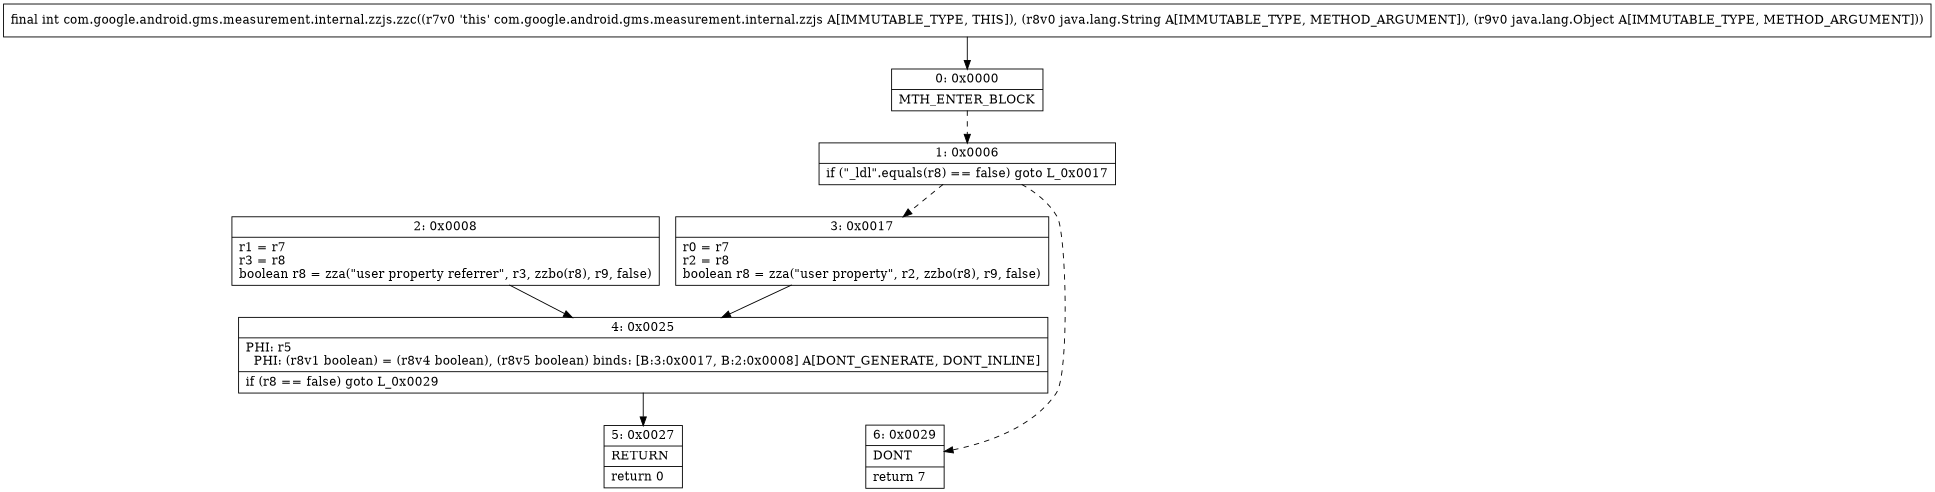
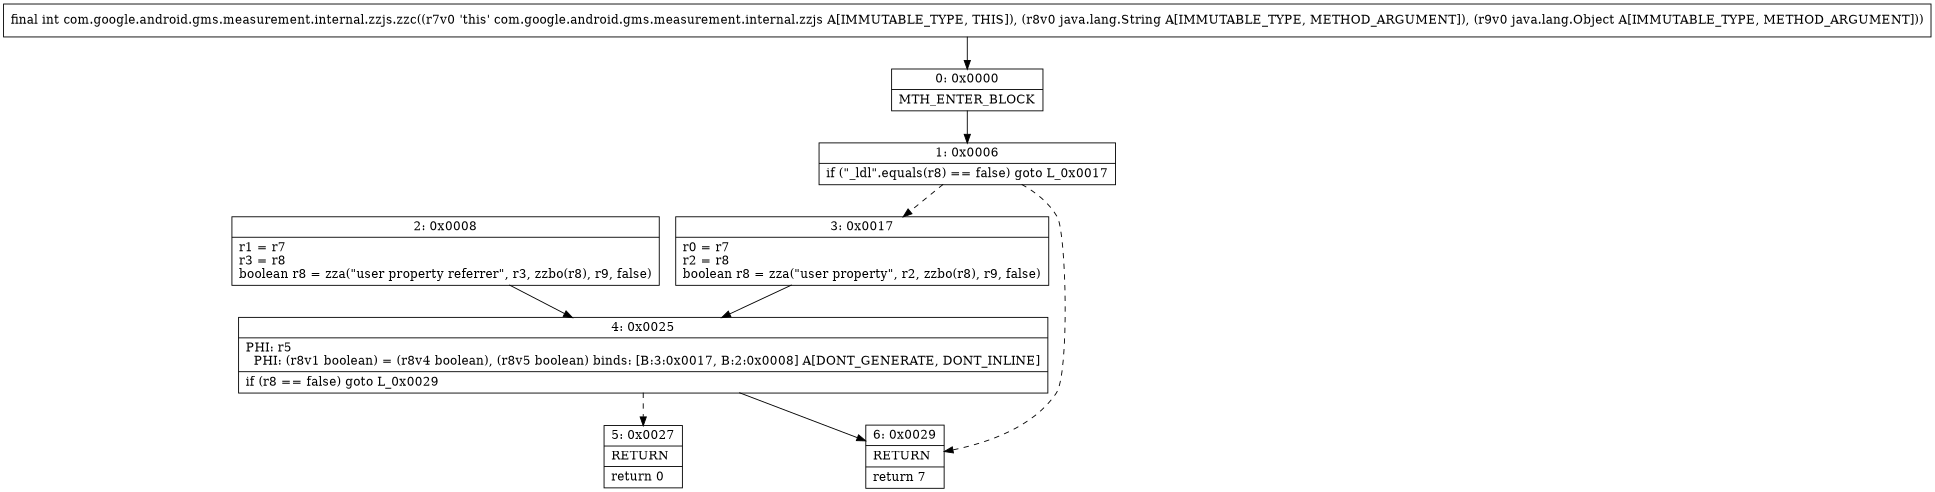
edge "0: 0x0000" -> "1: 0x0006": style dashed -> solid
edge "4: 0x0025" -> "5: 0x0027": style solid -> dashed
edge "4: 0x0025" -> "6: 0x0029": added
node "6: 0x0029": text "DONT" -> "RETURN"
